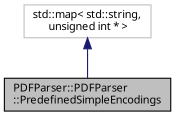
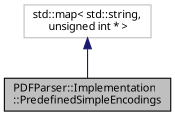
node "PDFParser::PDFParser ::PredefinedSimpleEncodings": label "PDFParser::PDFParser ::PredefinedSimpleEncodings" -> "PDFParser::Implementation ::PredefinedSimpleEncodings"
